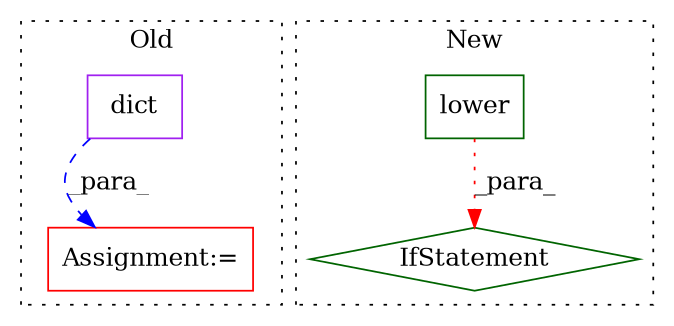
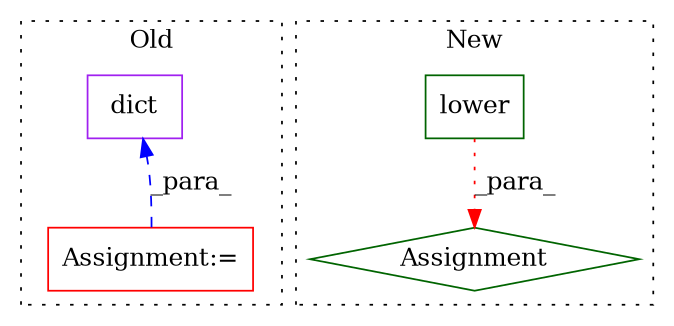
edge "dict" -> "Assignment:=": reversed
node "IfStatement": label "IfStatement" -> "Assignment"
